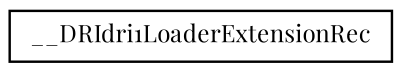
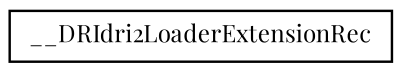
node "__DRIdri1LoaderExtensionRec": label "__DRIdri1LoaderExtensionRec" -> "__DRIdri2LoaderExtensionRec"
